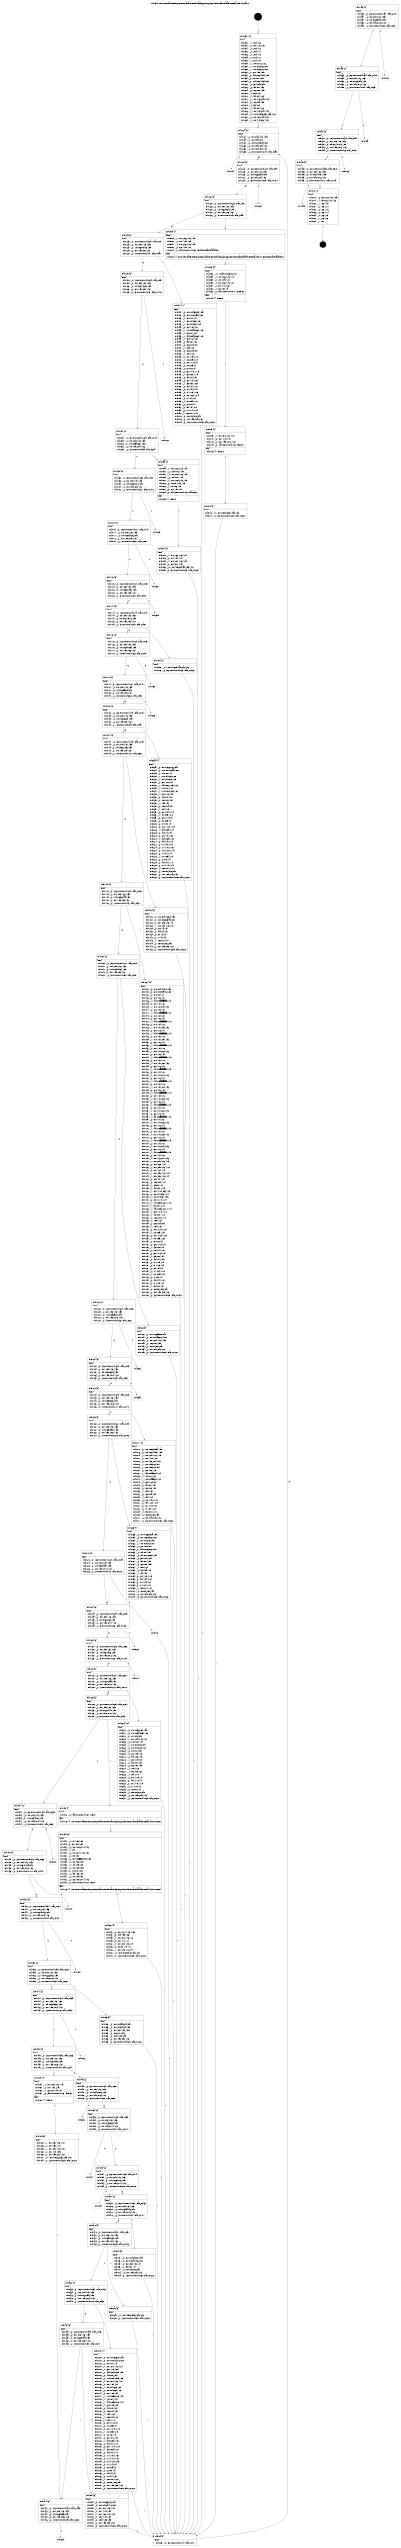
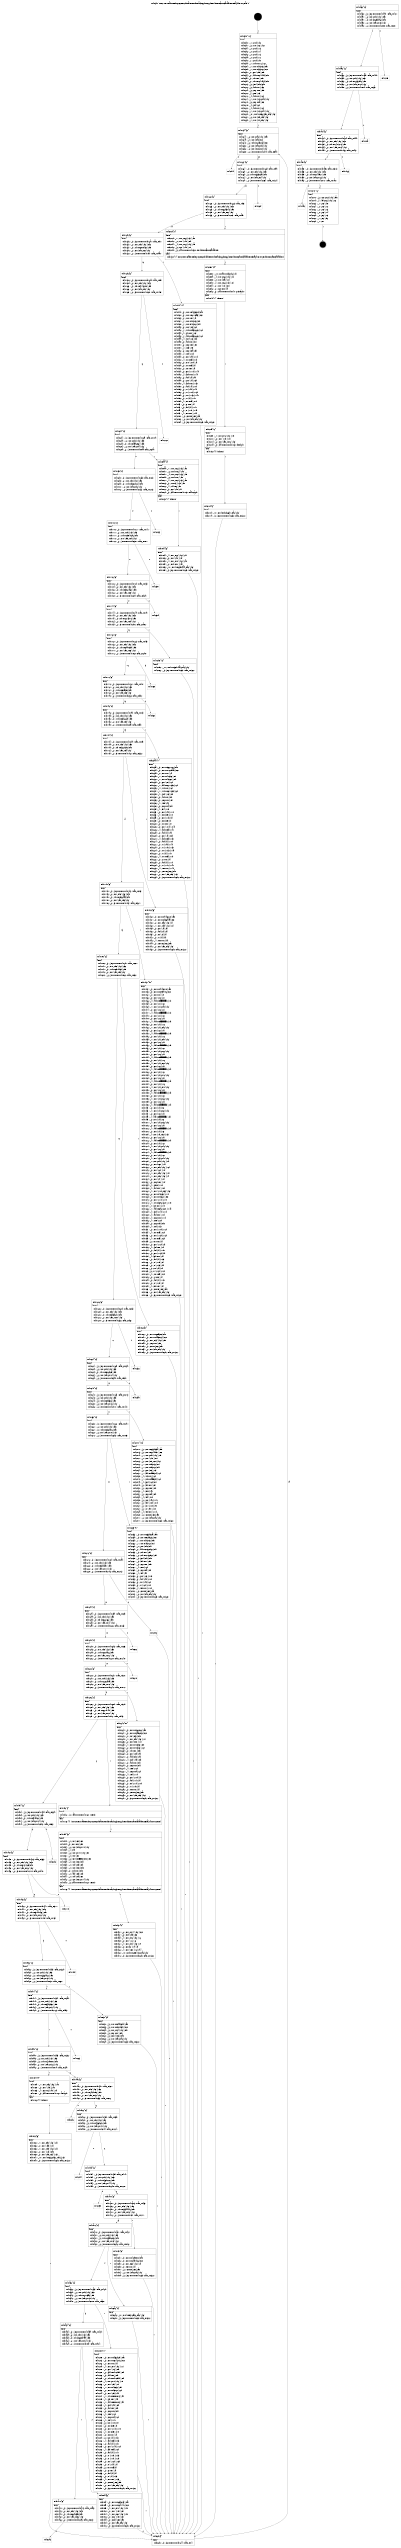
edge "0x401e2c [36]" -> "0x401a70 [28]": now "0x401e2c [36]" -> "0x4028fc [5]"
